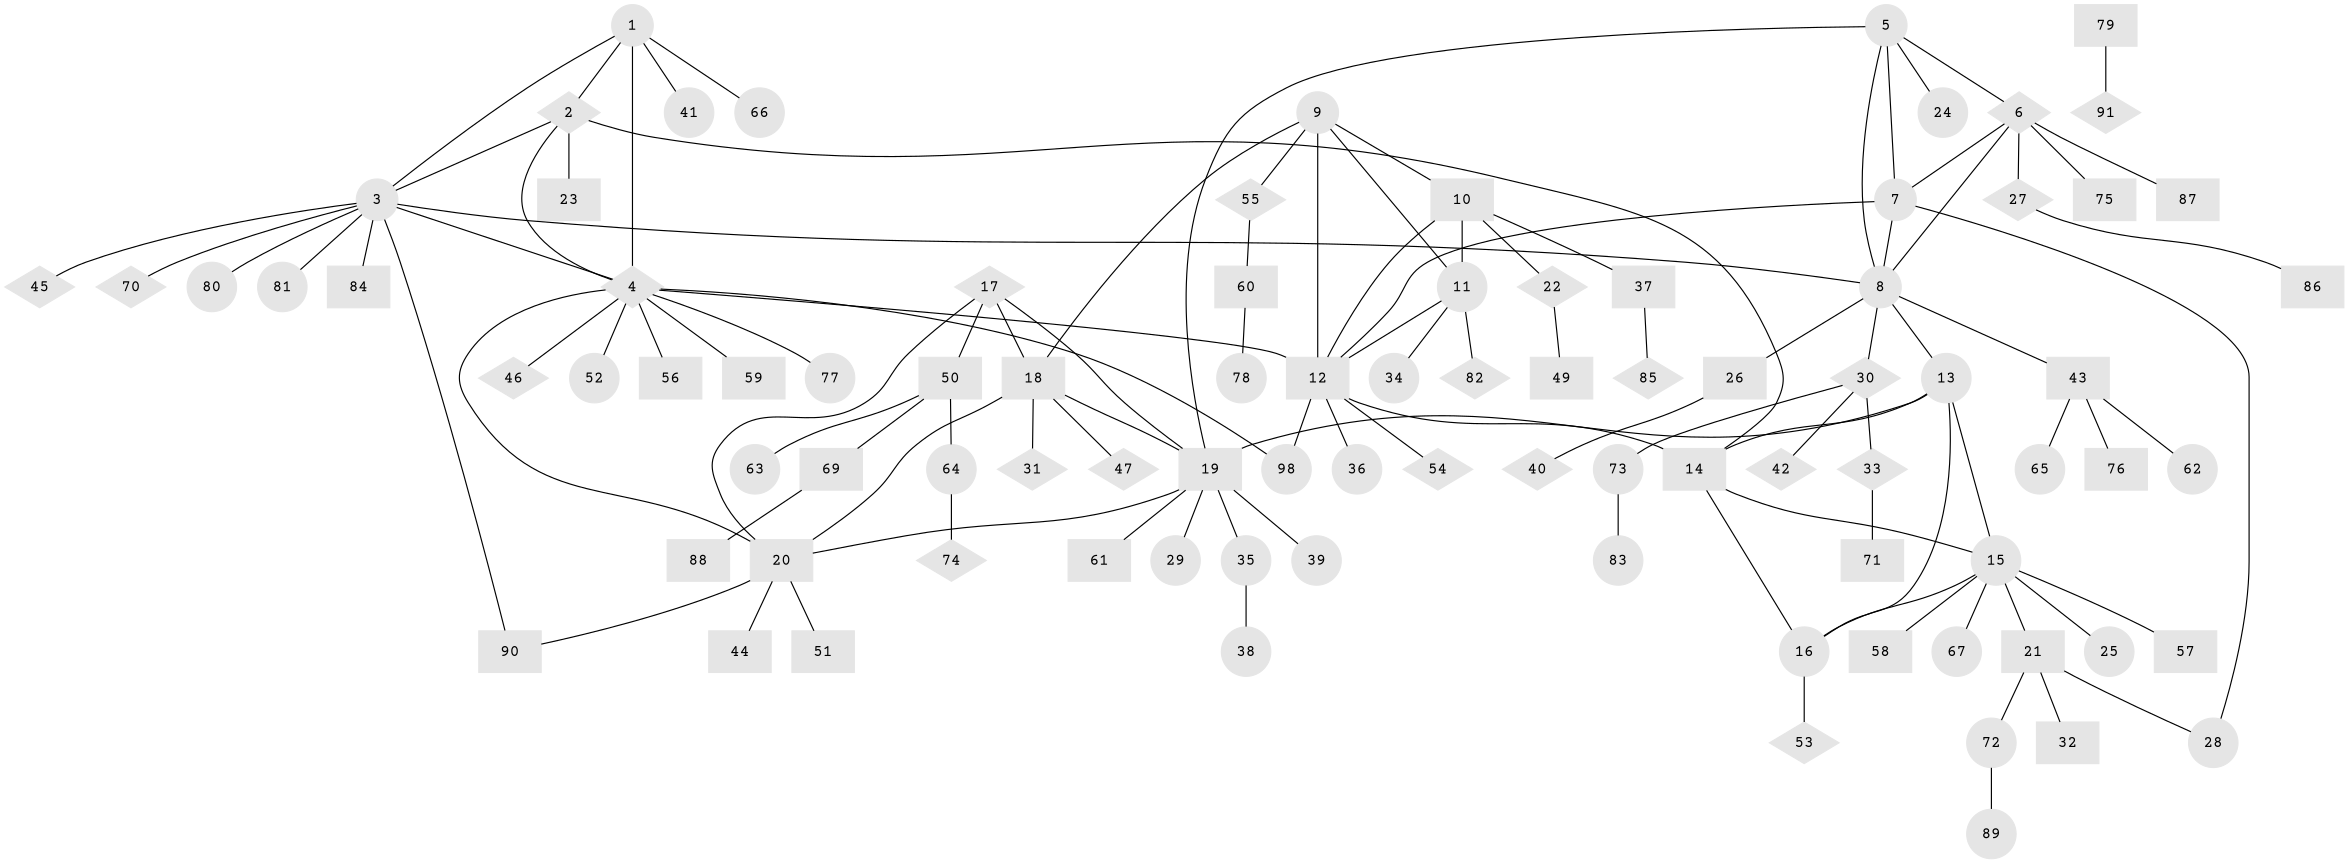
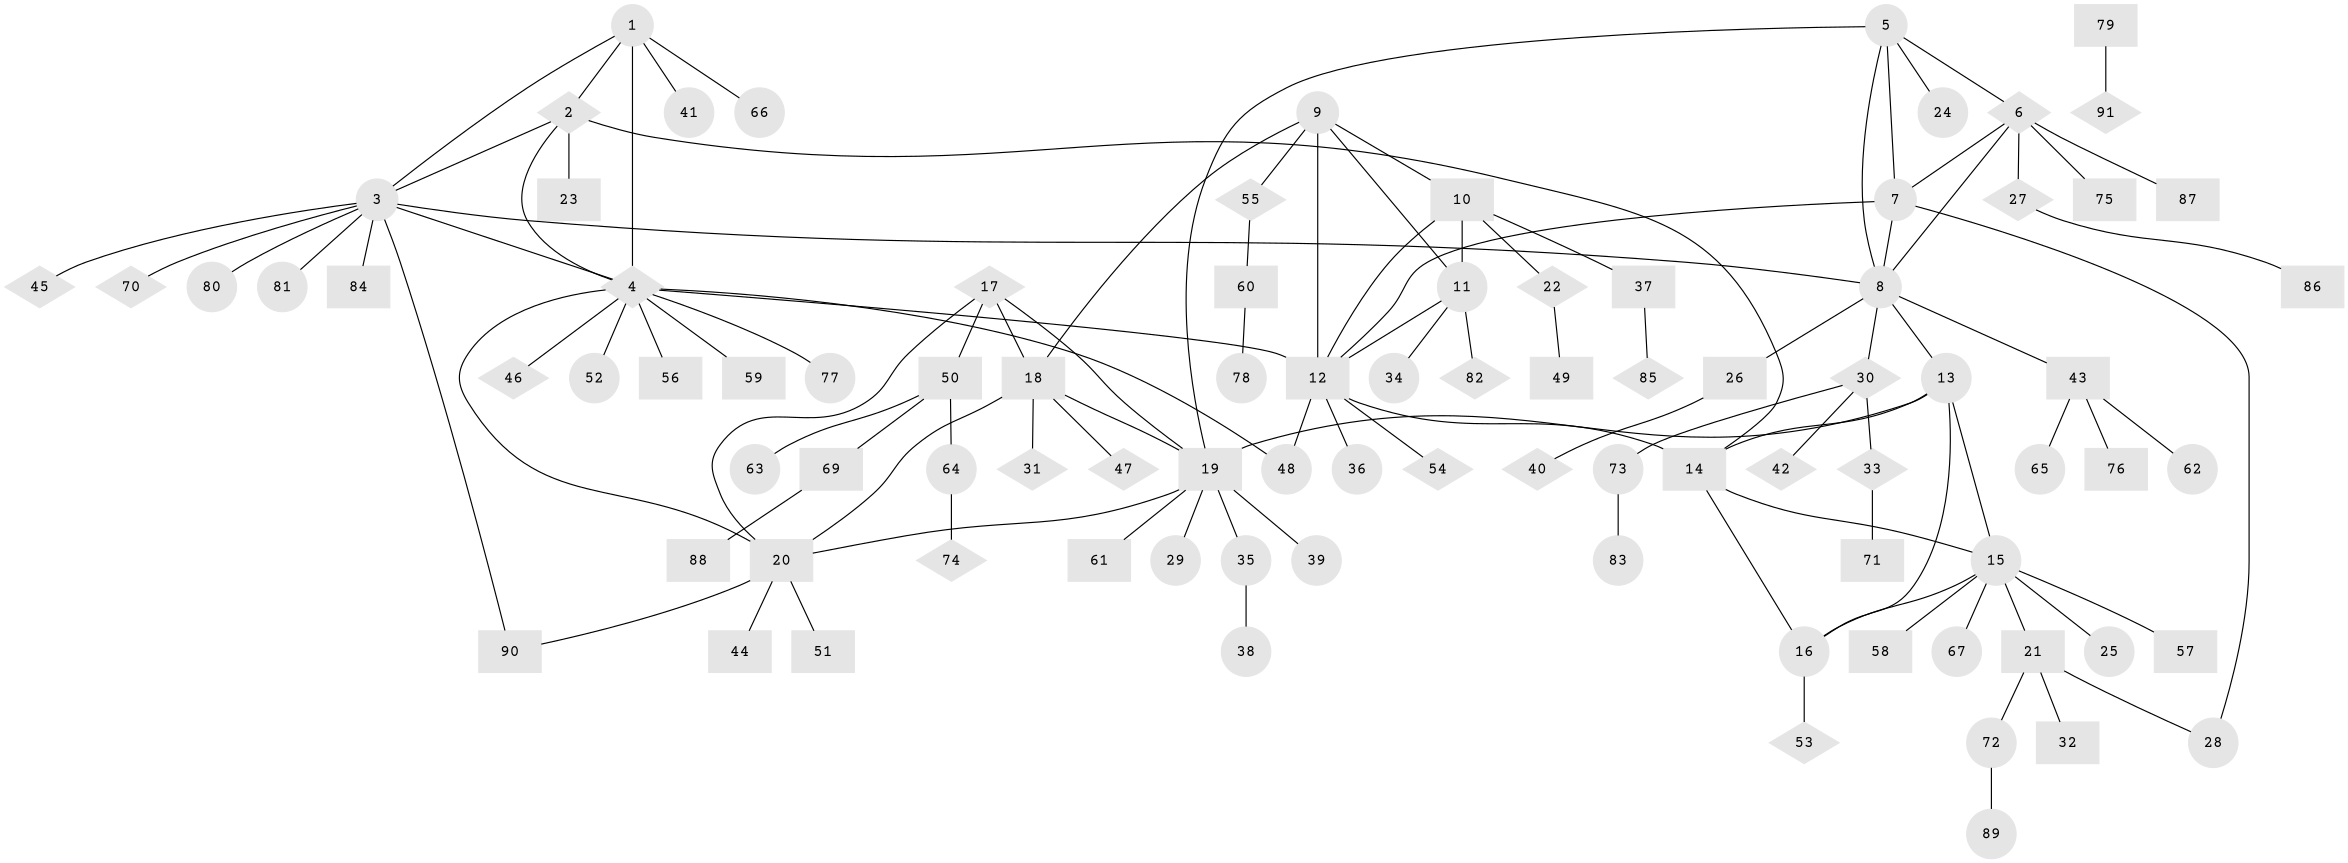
node "98": label "98" -> "48"
